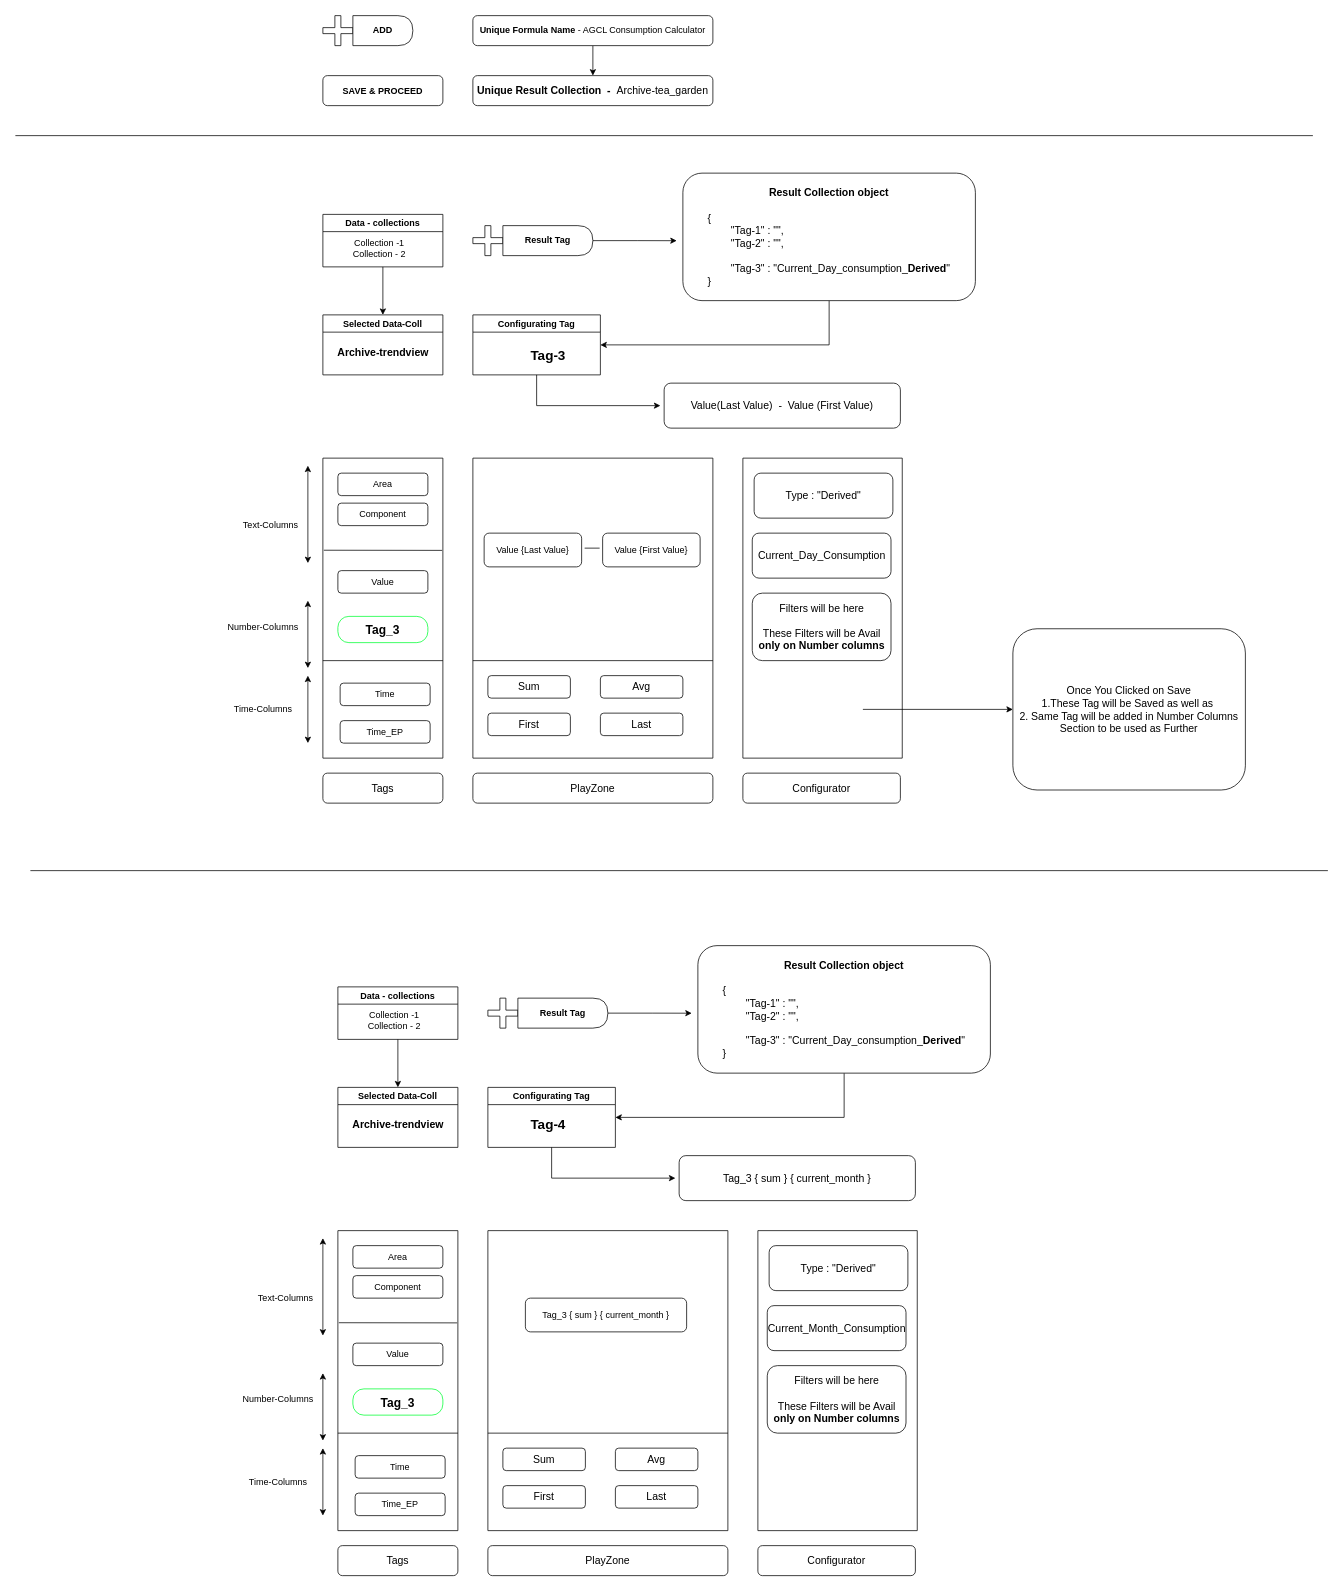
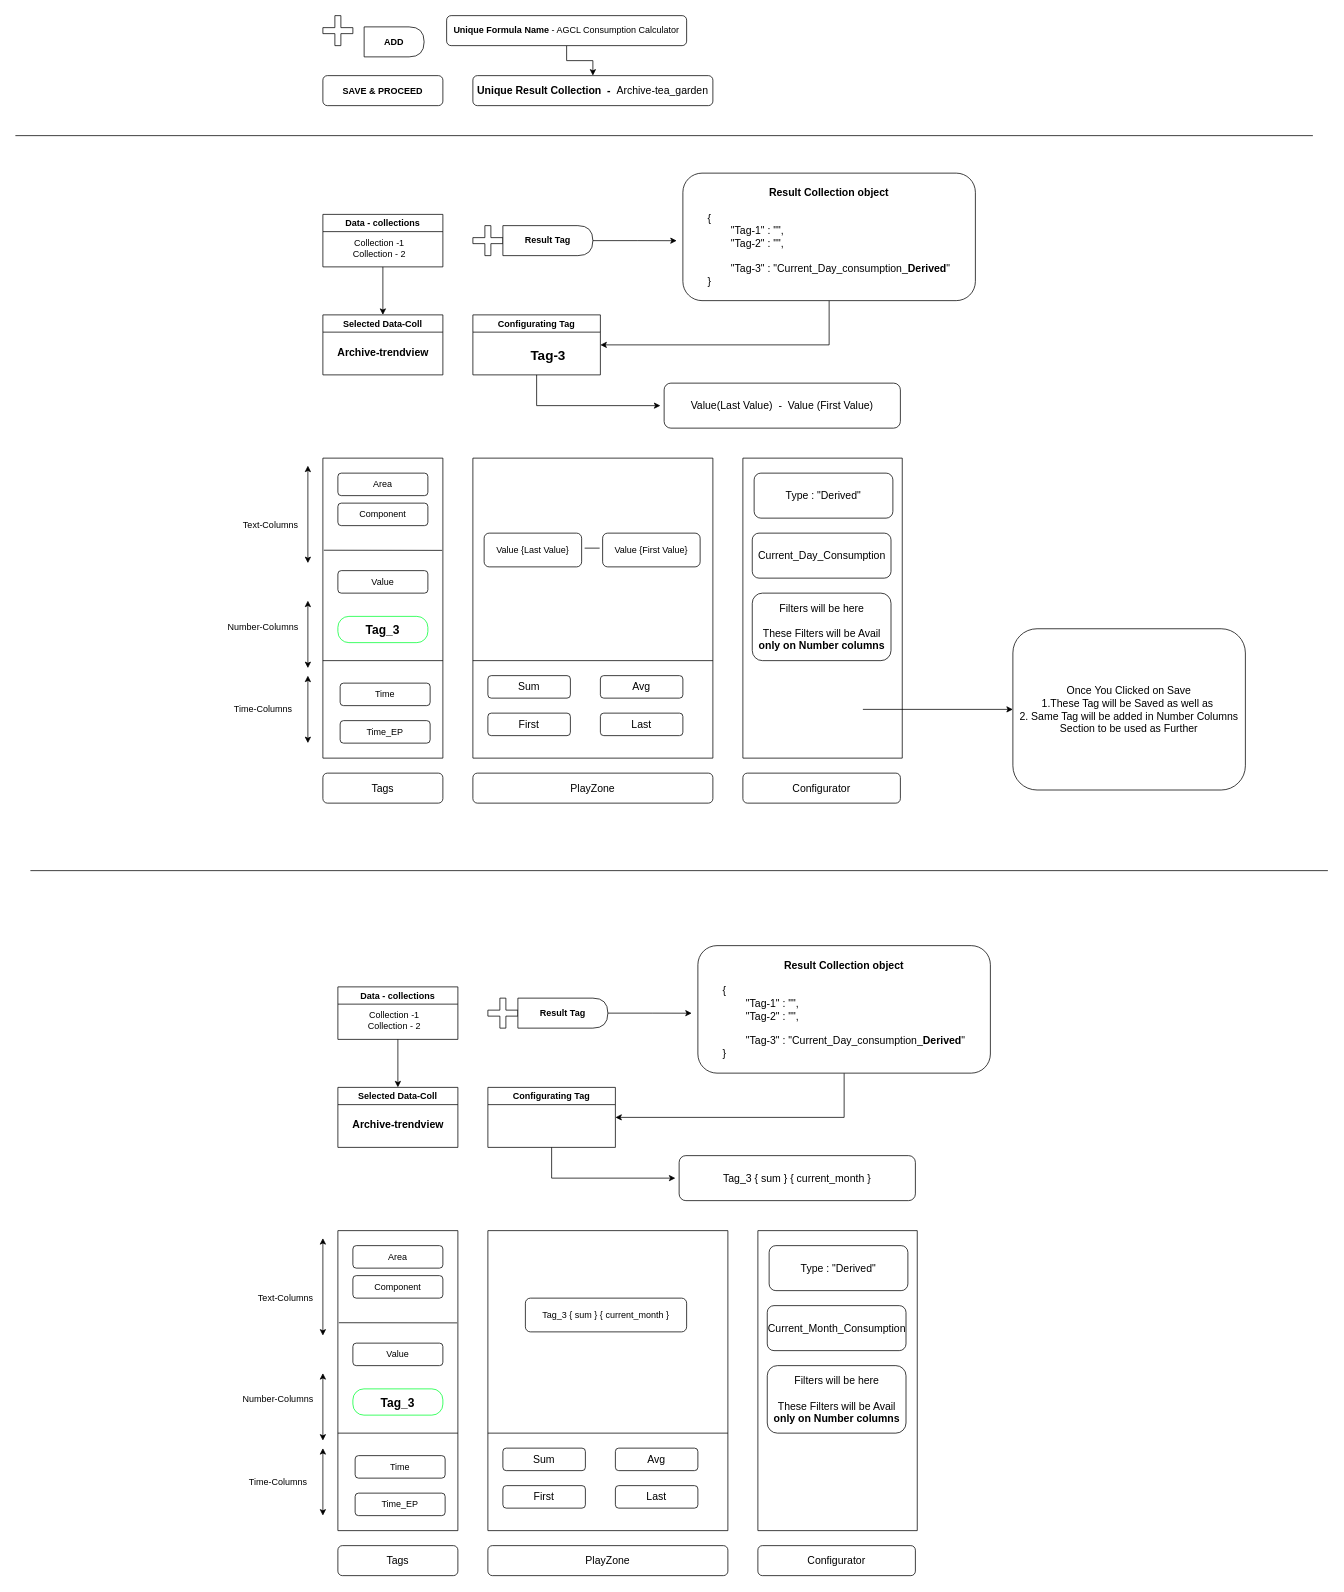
node "ADD": moved (383, 30) -> (394, 42)
node "Unique Formula Name - AGCL Consumption Calculator": moved (593, 30) -> (567, 30)
node "Tag-4": removed
